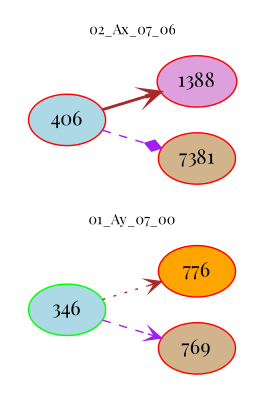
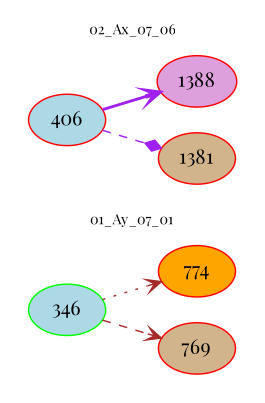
edge "406" -> "1388": color brown -> purple
node "7381": label "7381" -> "1381"
cluster "01_Ay_07_00": label "01_Ay_07_00" -> "01_Ay_07_01"
node "776": label "776" -> "774"
edge "346" -> "769": color purple -> brown
